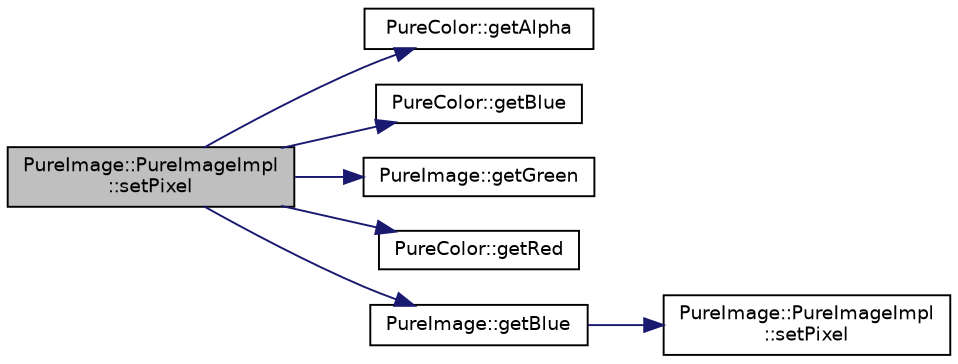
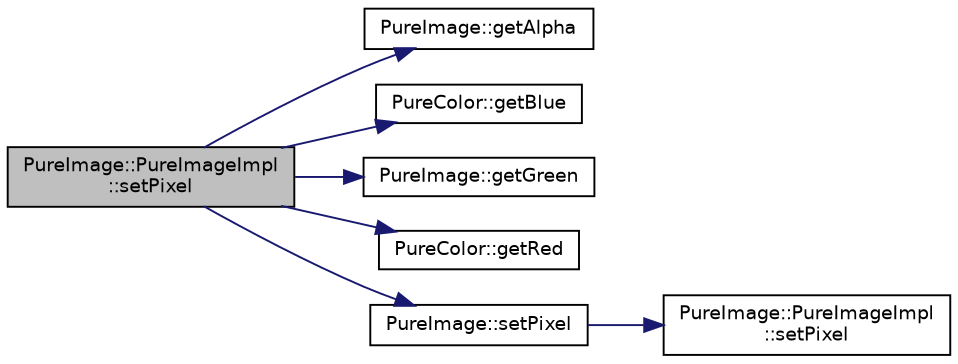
node "PureColor::getAlpha": label "PureColor::getAlpha" -> "PureImage::getAlpha"
node "PureImage::getBlue": label "PureImage::getBlue" -> "PureImage::setPixel"
